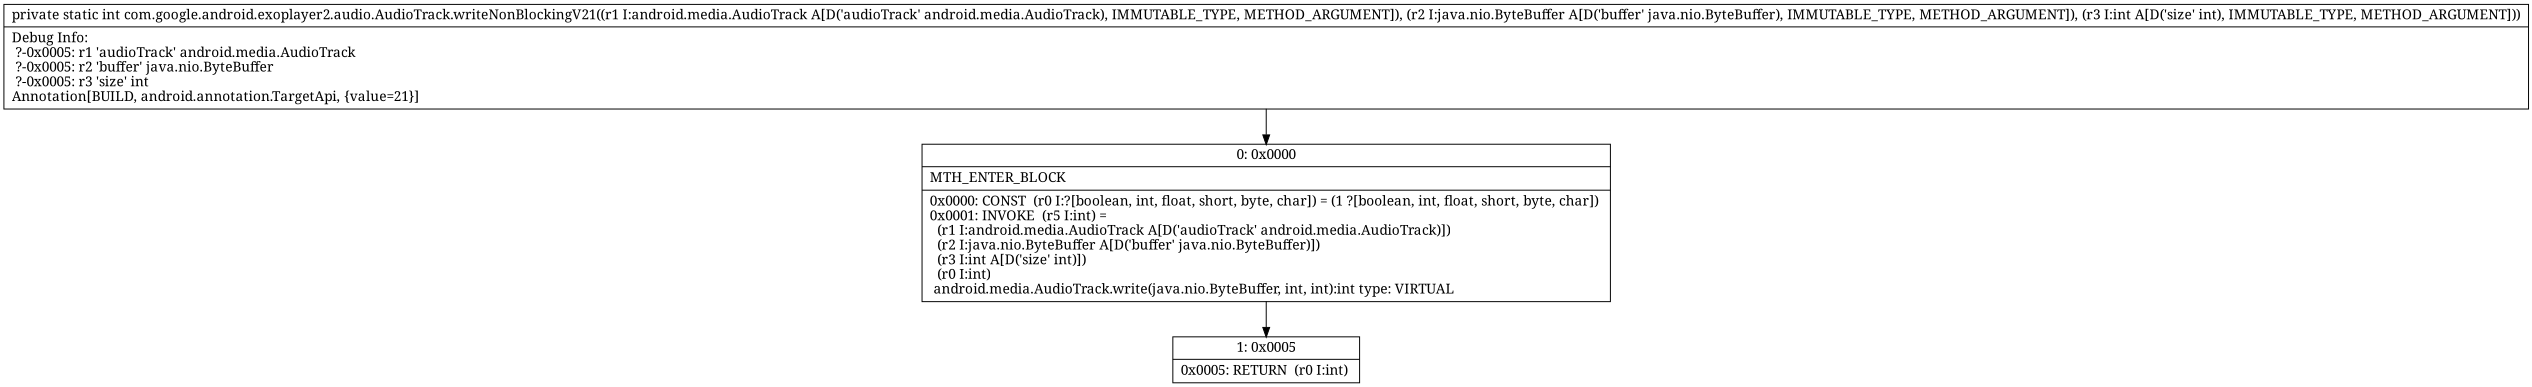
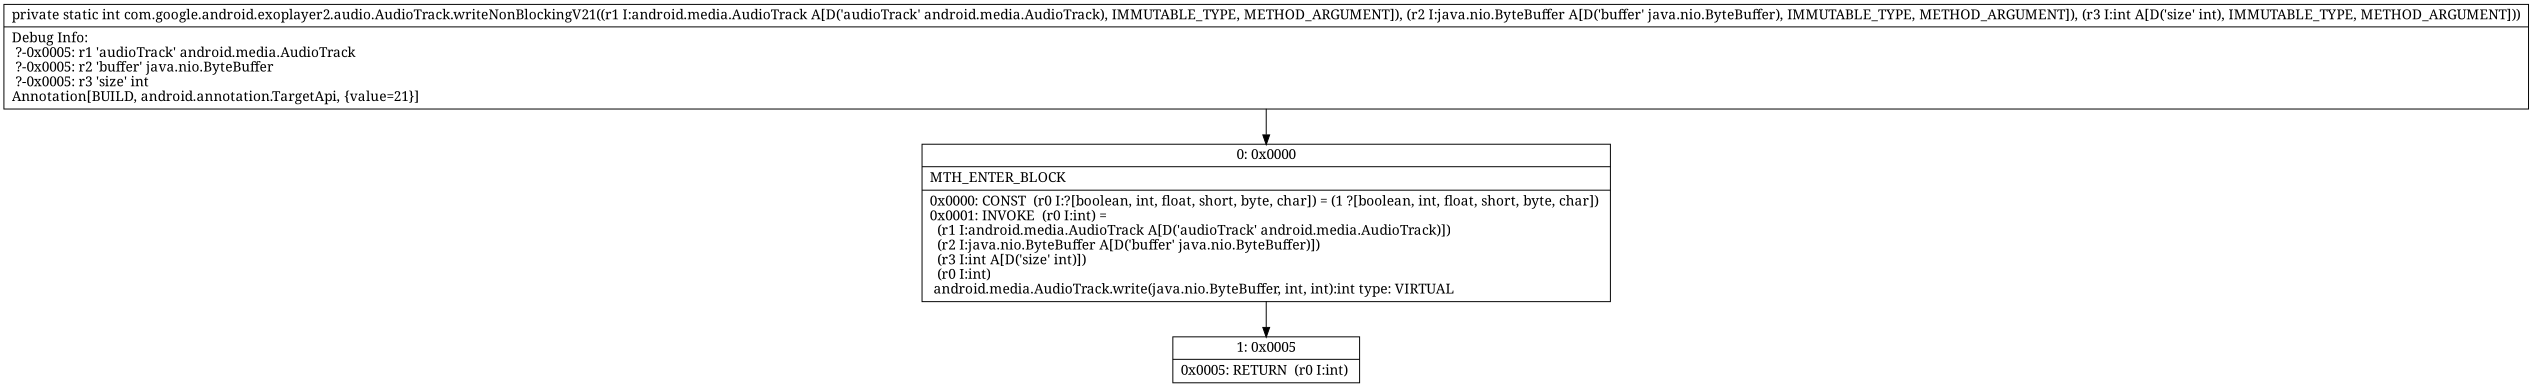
node "0: 0x0000": text "0x0001: INVOKE  (r5 I:int) =" -> "0x0001: INVOKE  (r0 I:int) ="
